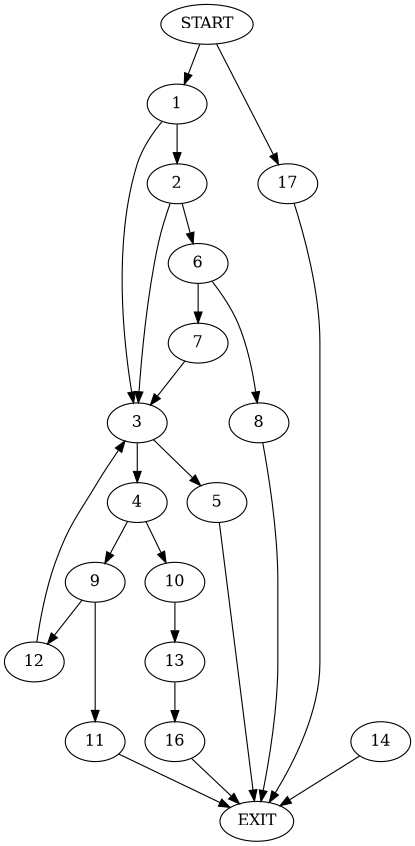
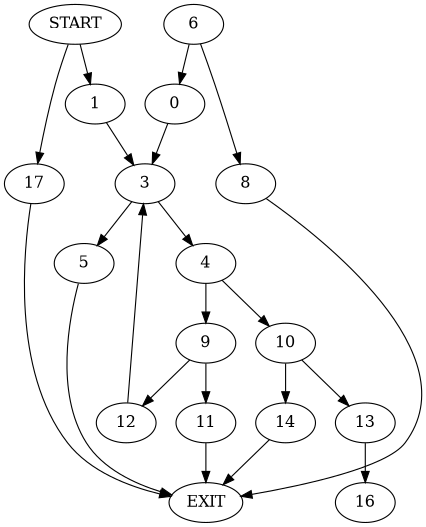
node "2": removed
node "7": label "7" -> "0"
edge "10" -> "14": added
edge "16" -> "EXIT": removed
